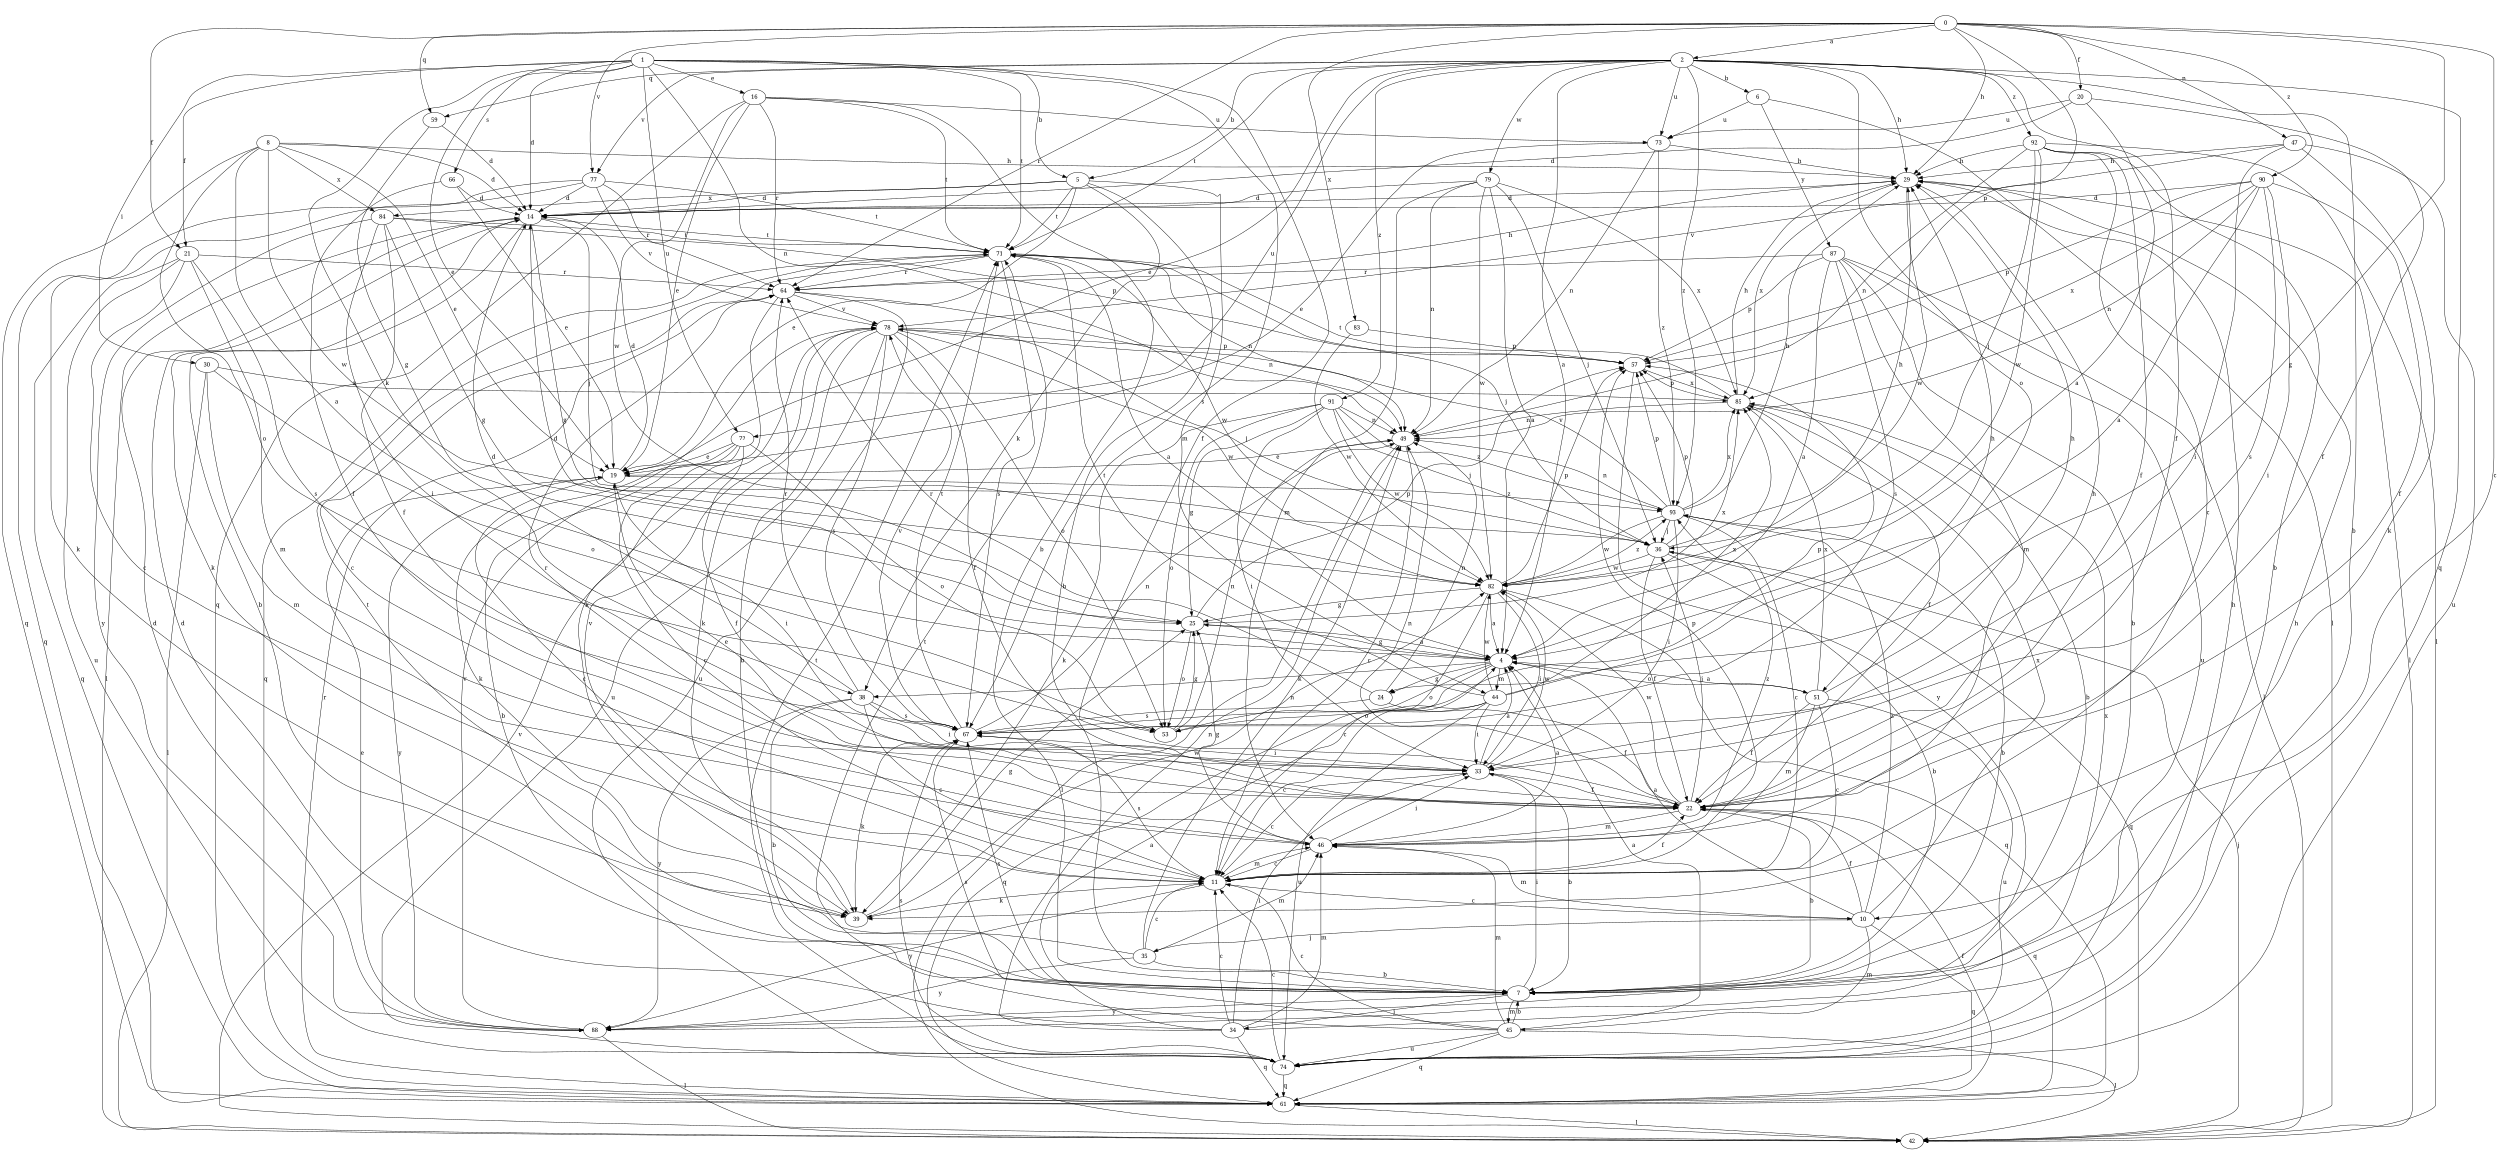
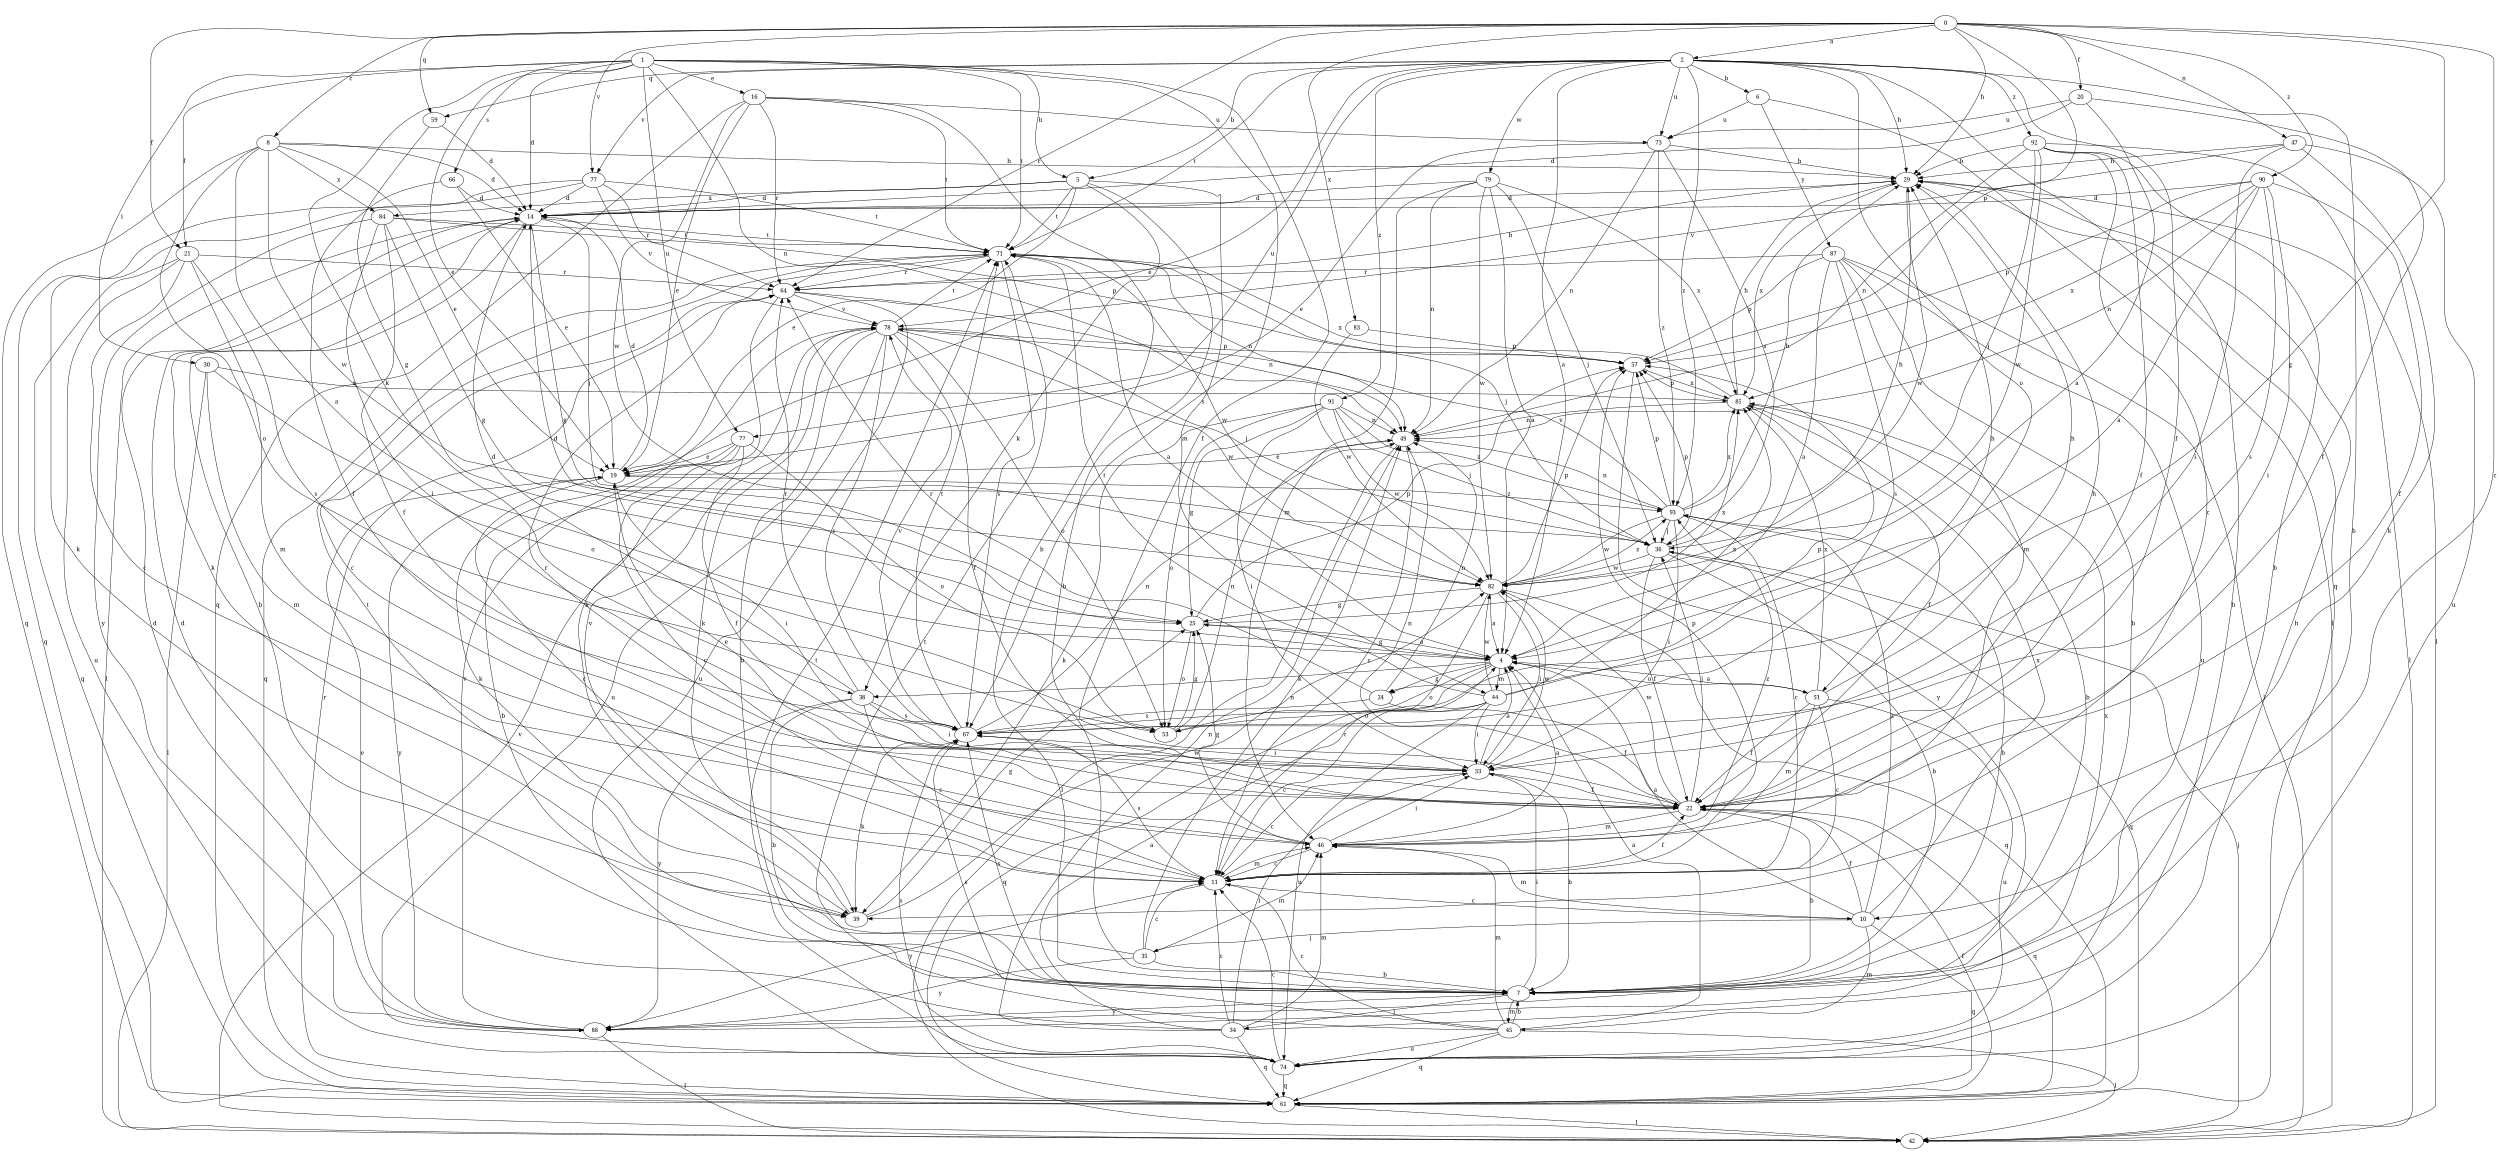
edge "0" -> "8": added, label "c"
edge "78" -> "71": added, label "t"
edge "85" -> "71": label "t" -> "x"
edge "73" -> "36": added, label "s"
edge "2" -> "74": now "2" -> "61"
edge "11" -> "39": removed, label "k"
